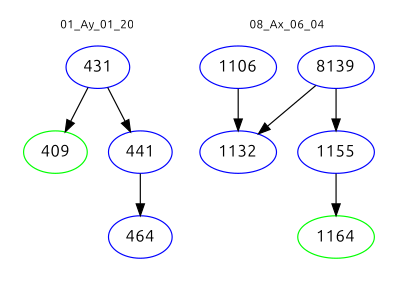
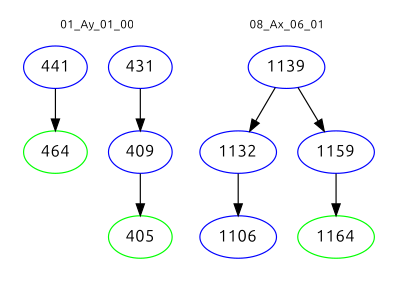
cluster "01_Ay_01_20": label "01_Ay_01_20" -> "01_Ay_01_00"
cluster "08_Ax_06_04": label "08_Ax_06_04" -> "08_Ax_06_01"
node "8139": label "8139" -> "1139"
edge "431" -> "441": removed
edge "1106" -> "1132": reversed
node "409": color green -> blue
node "1155": label "1155" -> "1159"
node "405": added
node "464": color blue -> green
